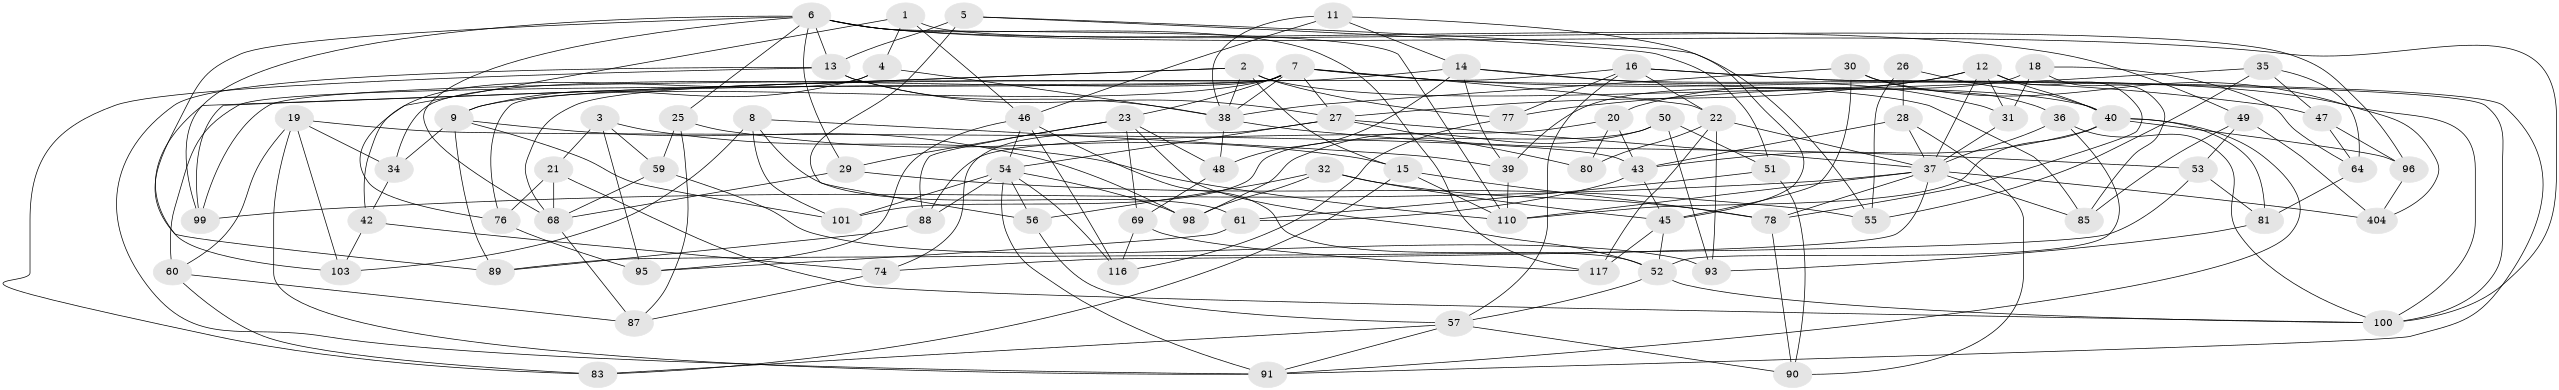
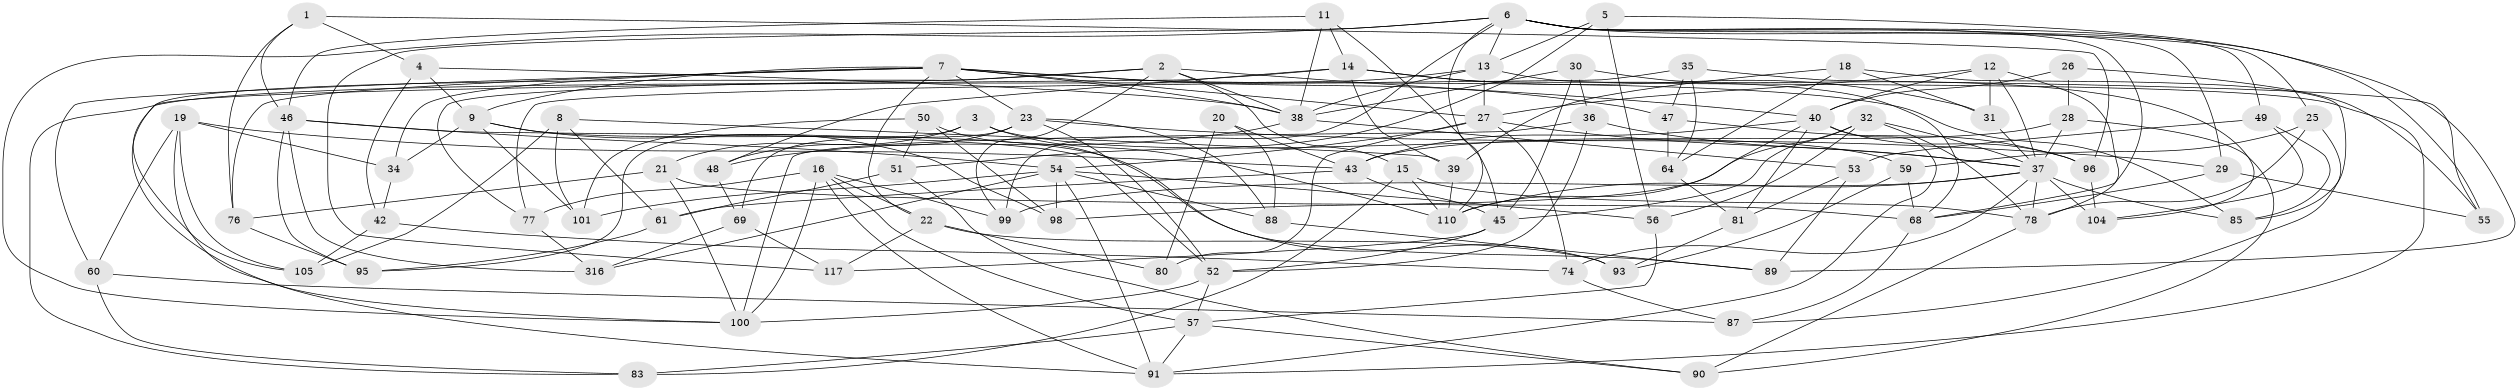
edge "12" -- "20": removed
edge "22" -- "37": now "32" -- "37"
edge "25" -- "15": now "25" -- "78"
node "404": label "404" -> "104"
node "103": label "103" -> "105"
node "116": label "116" -> "316"
